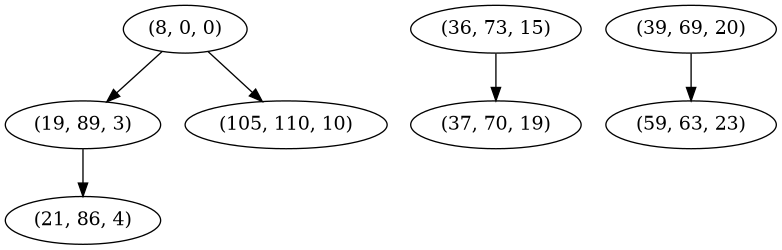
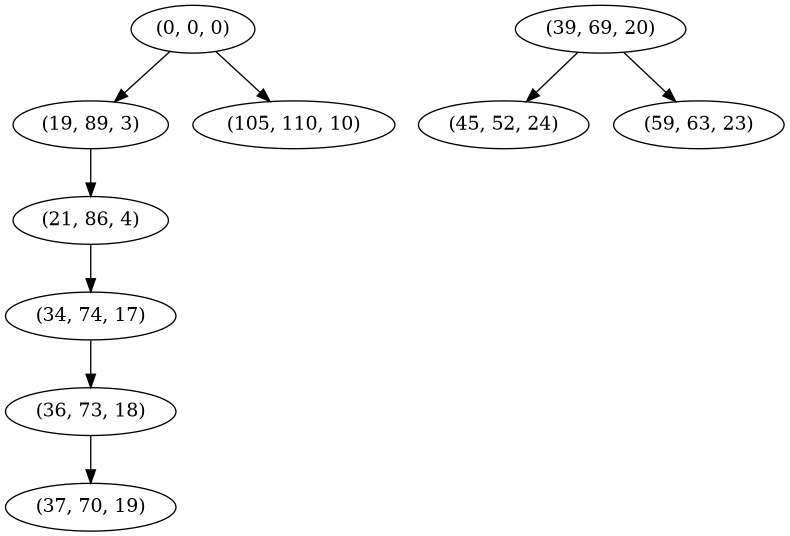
node "(8, 0, 0)": label "(8, 0, 0)" -> "(0, 0, 0)"
node "(36, 73, 15)": label "(36, 73, 15)" -> "(36, 73, 18)"
node "(45, 52, 24)": added
node "(34, 74, 17)": added
